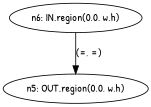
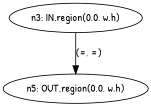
node "n6: IN.region(0,0, w,h)": label "n6: IN.region(0,0, w,h)" -> "n3: IN.region(0,0, w,h)"
